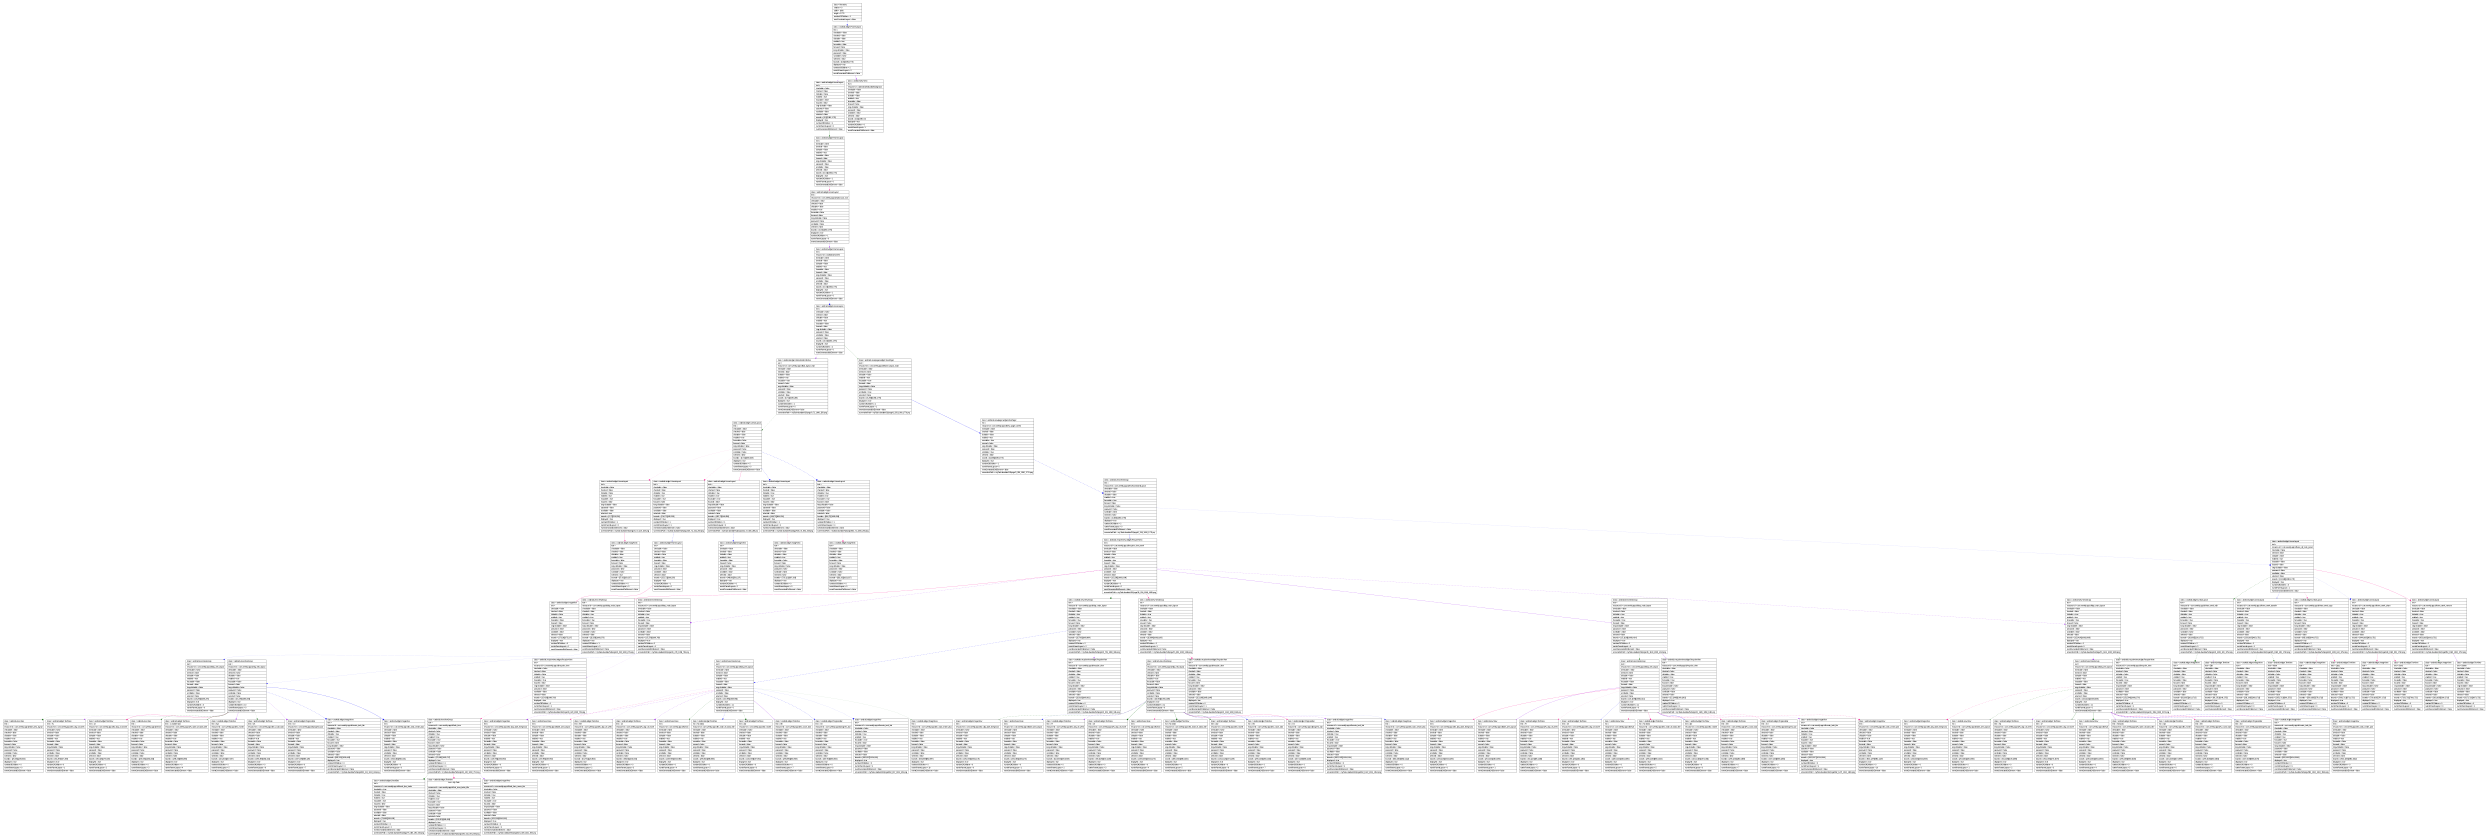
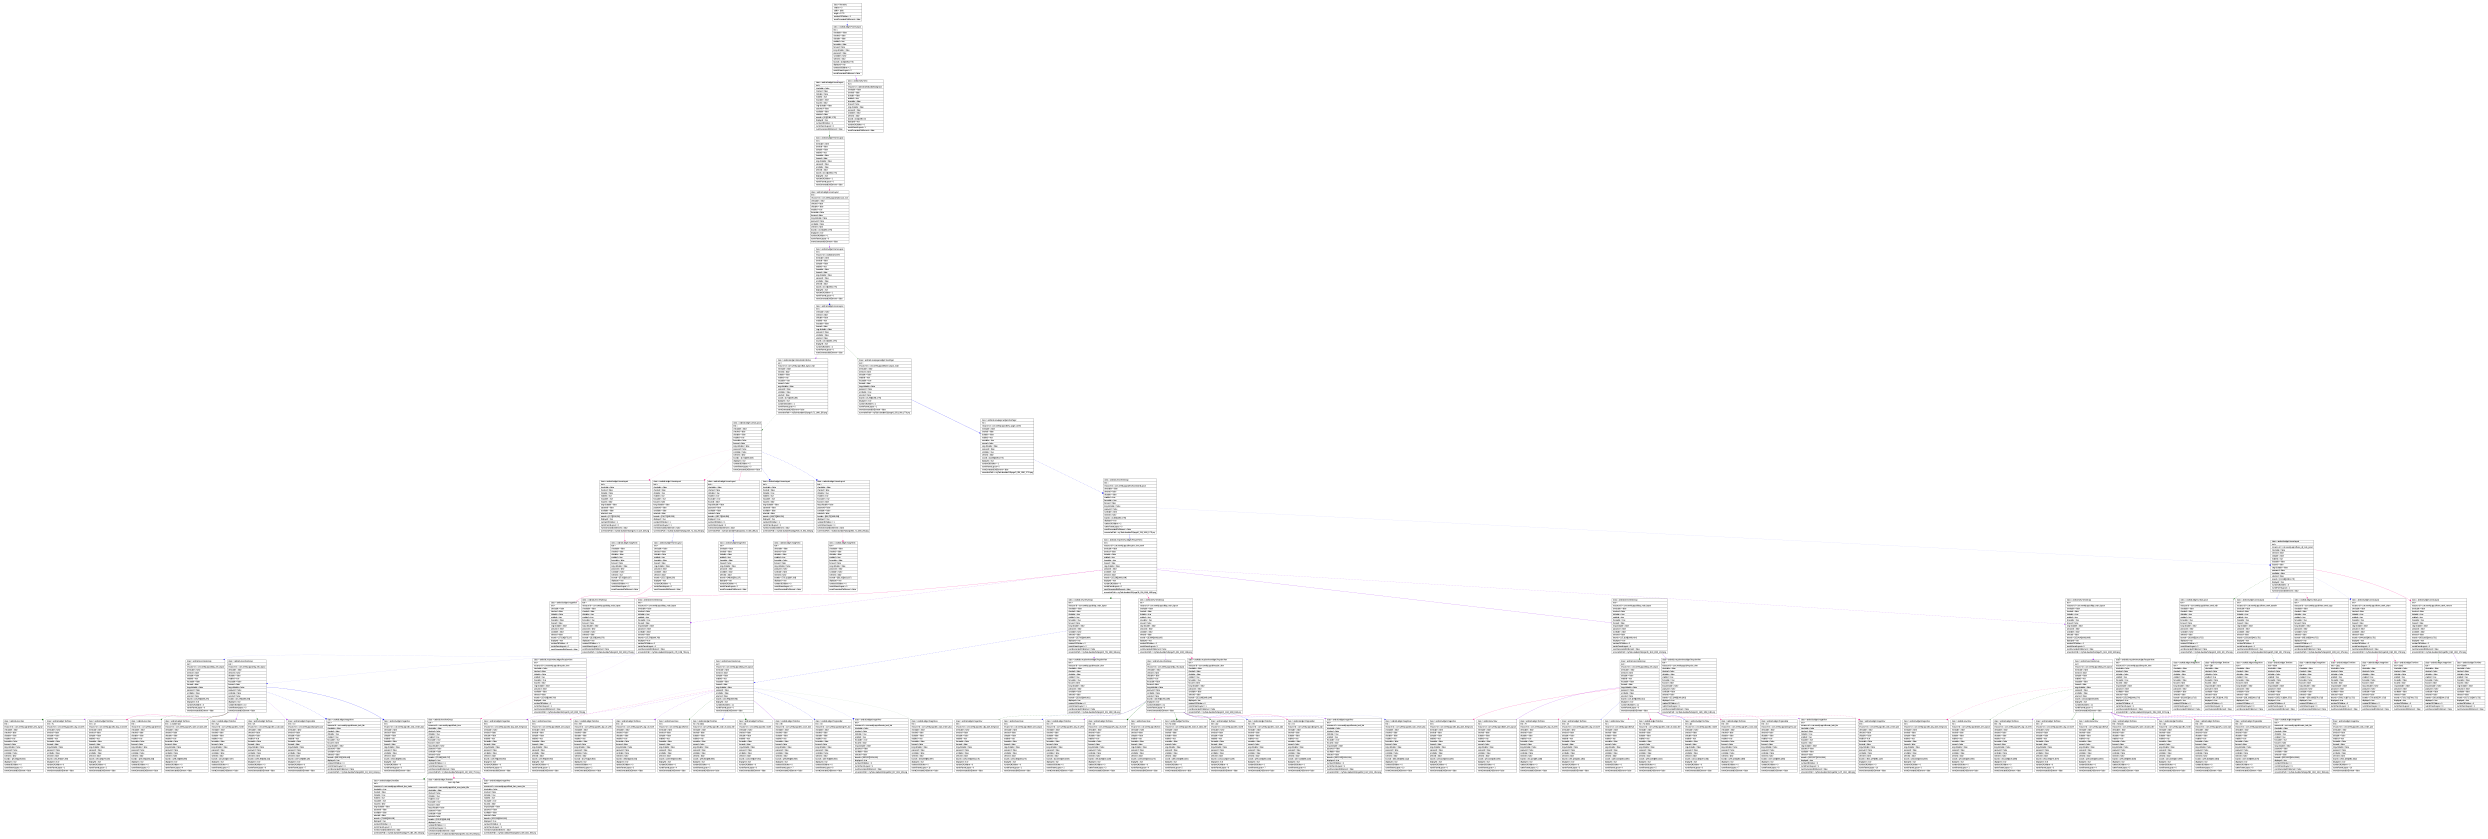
node "class = hierarchy": text "insetConstraintLayout = false" -> "eventGeneratedOnElement = false"
